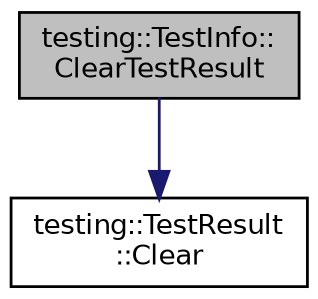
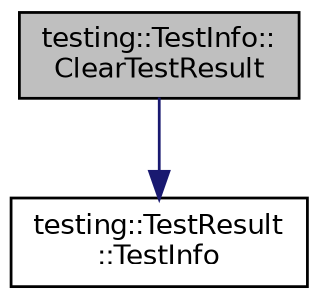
node "testing::TestResult ::Clear": label "testing::TestResult ::Clear" -> "testing::TestResult ::TestInfo"
